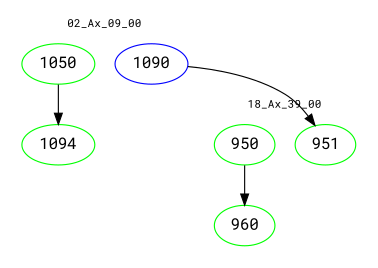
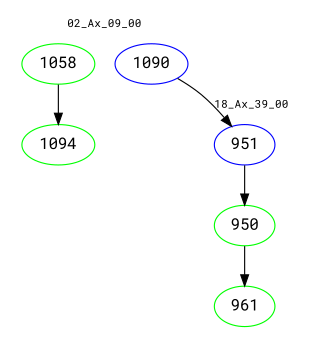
node "1050": label "1050" -> "1058"
node "951": color green -> blue
edge "951" -> "950": added
node "960": label "960" -> "961"
